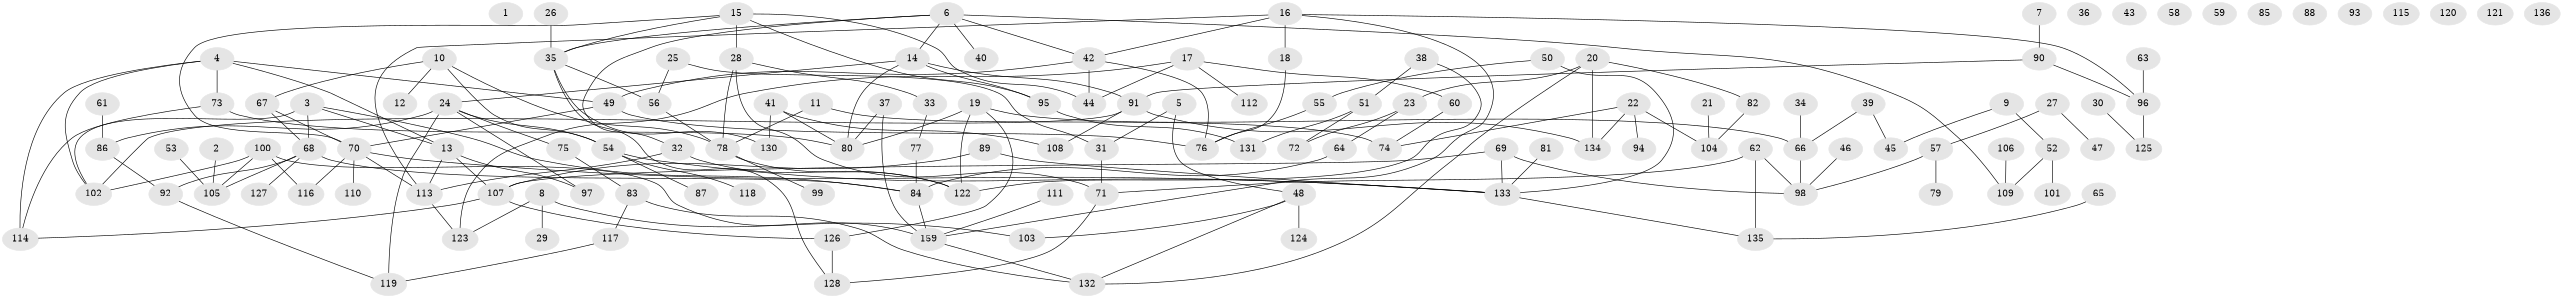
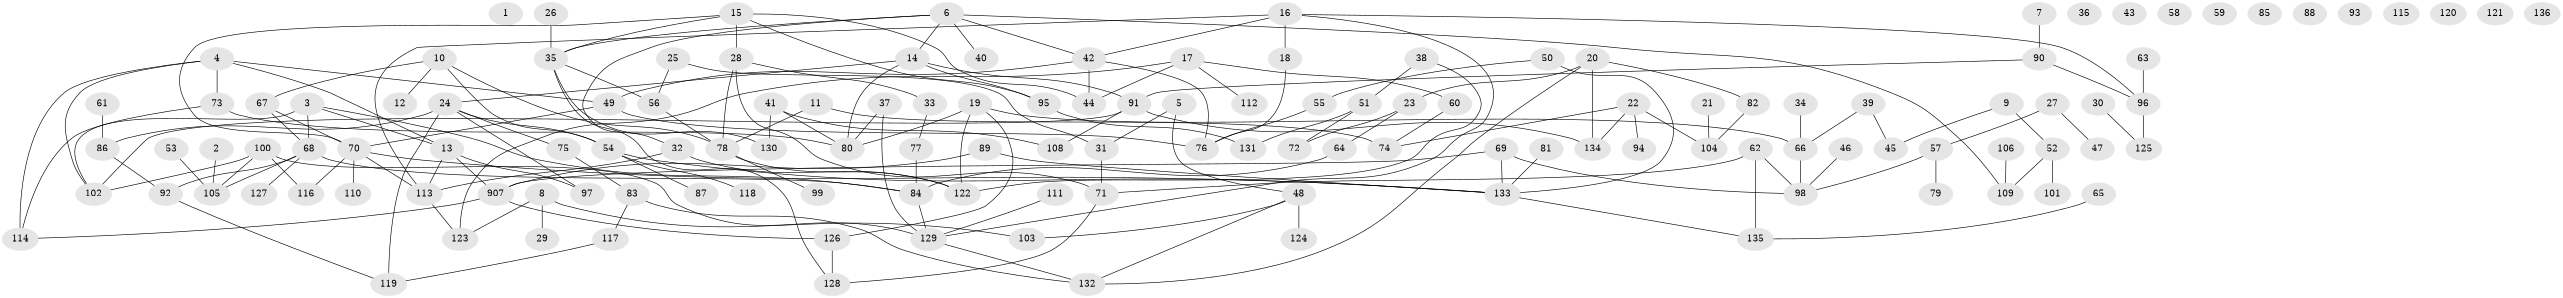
node "107": label "107" -> "907"
node "159": label "159" -> "129"
